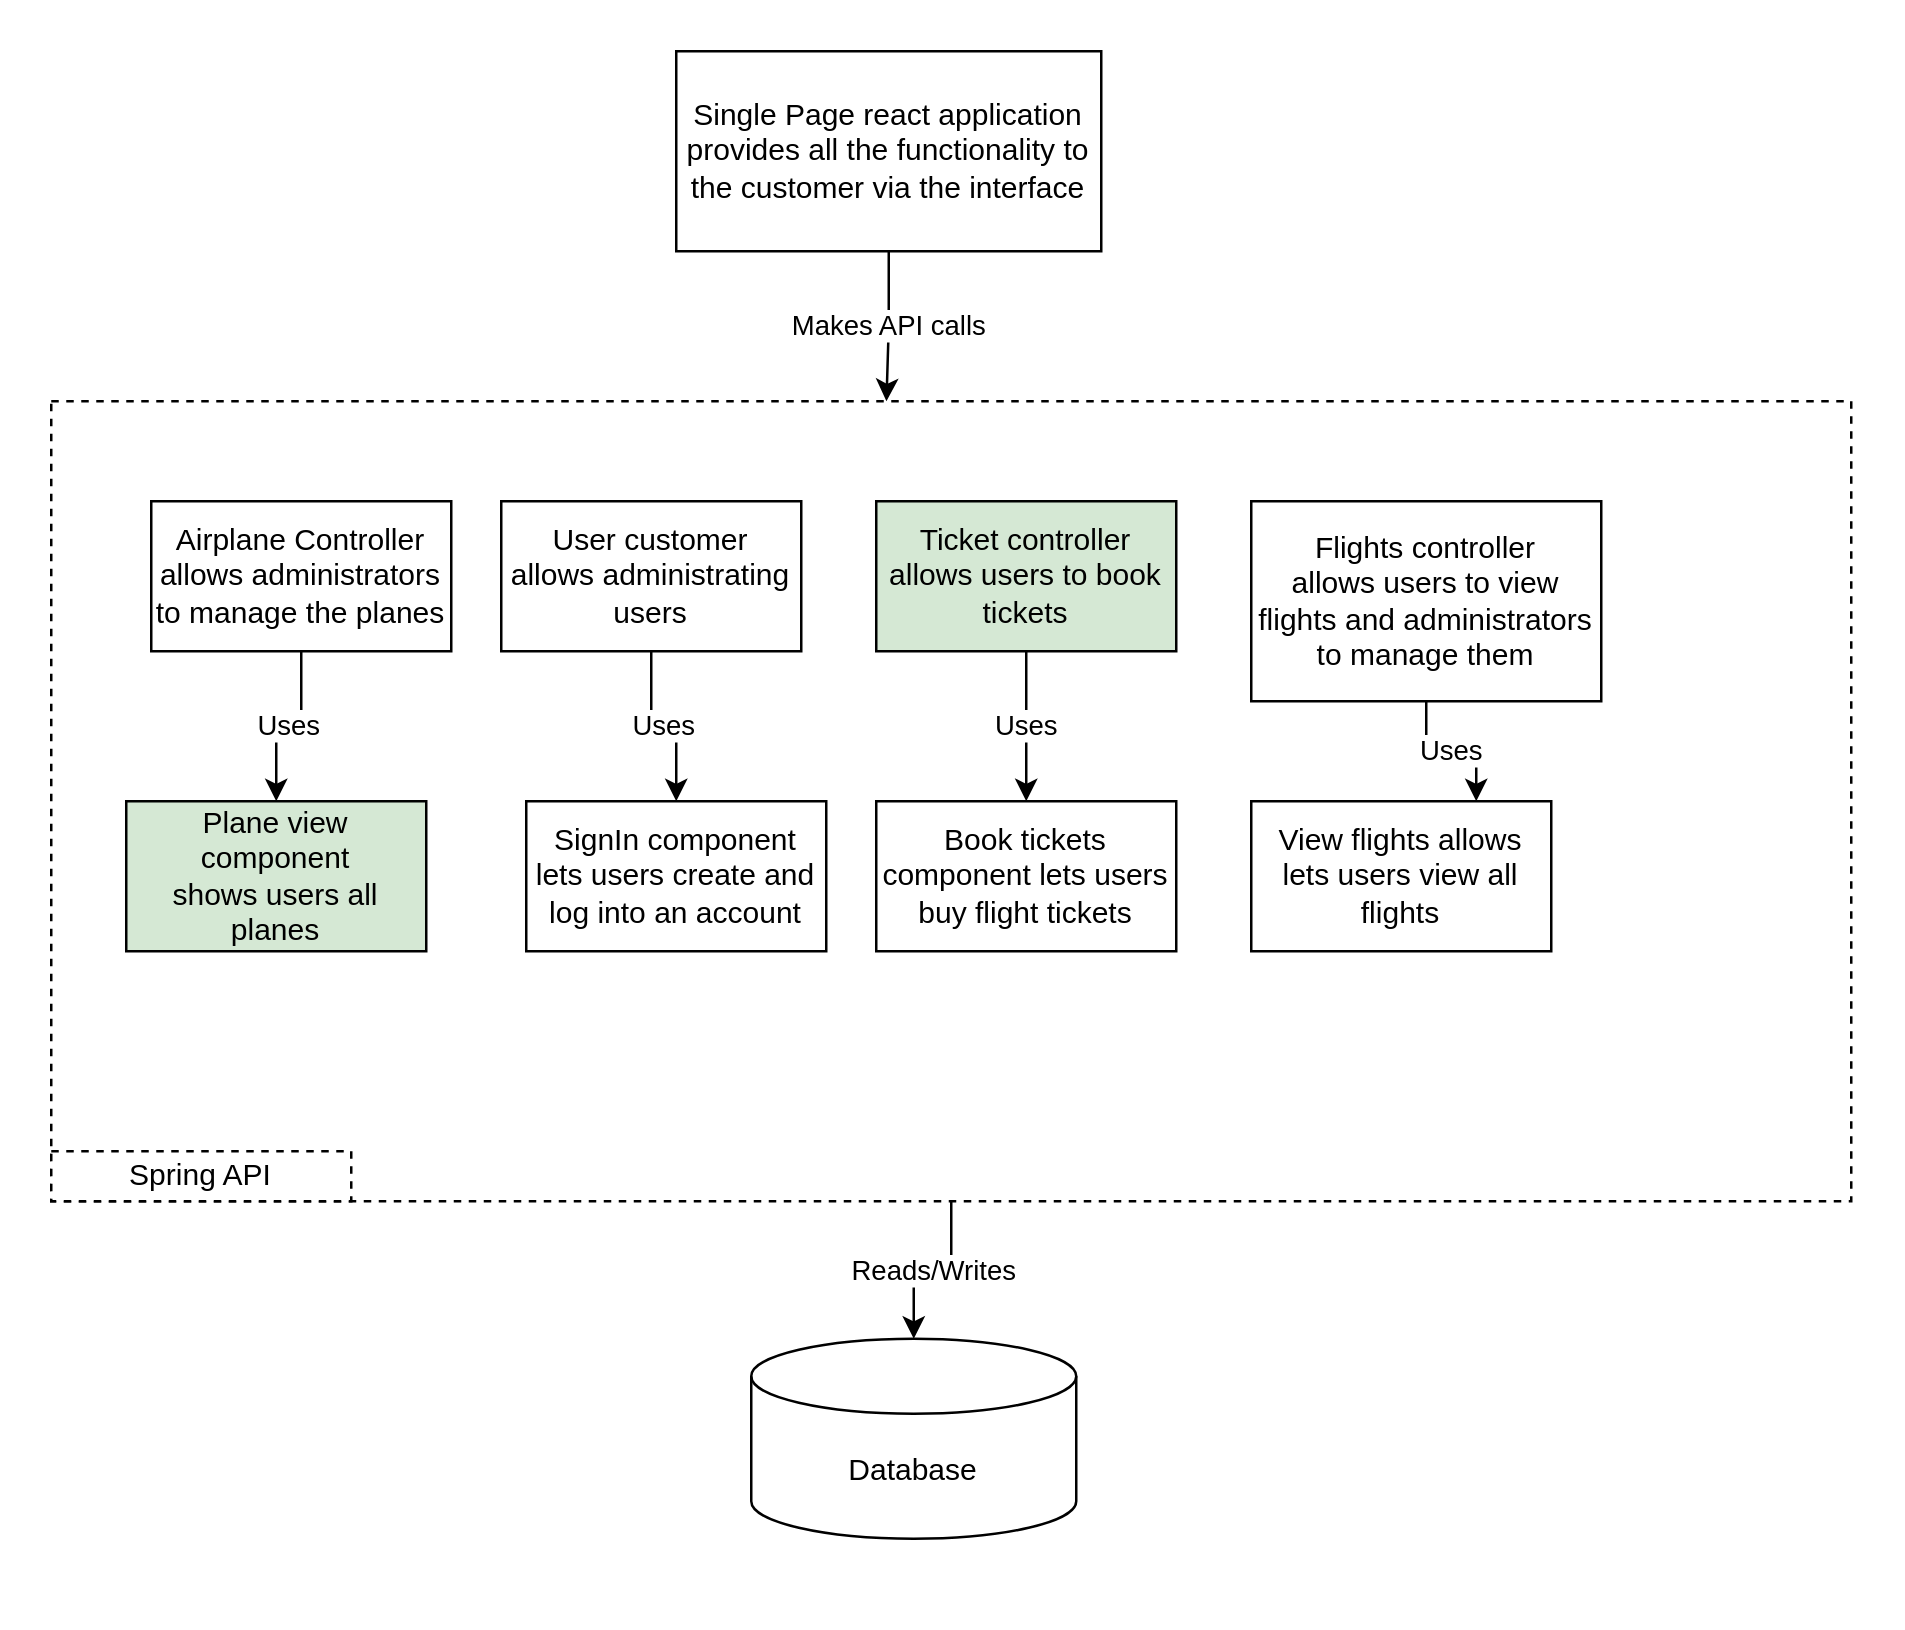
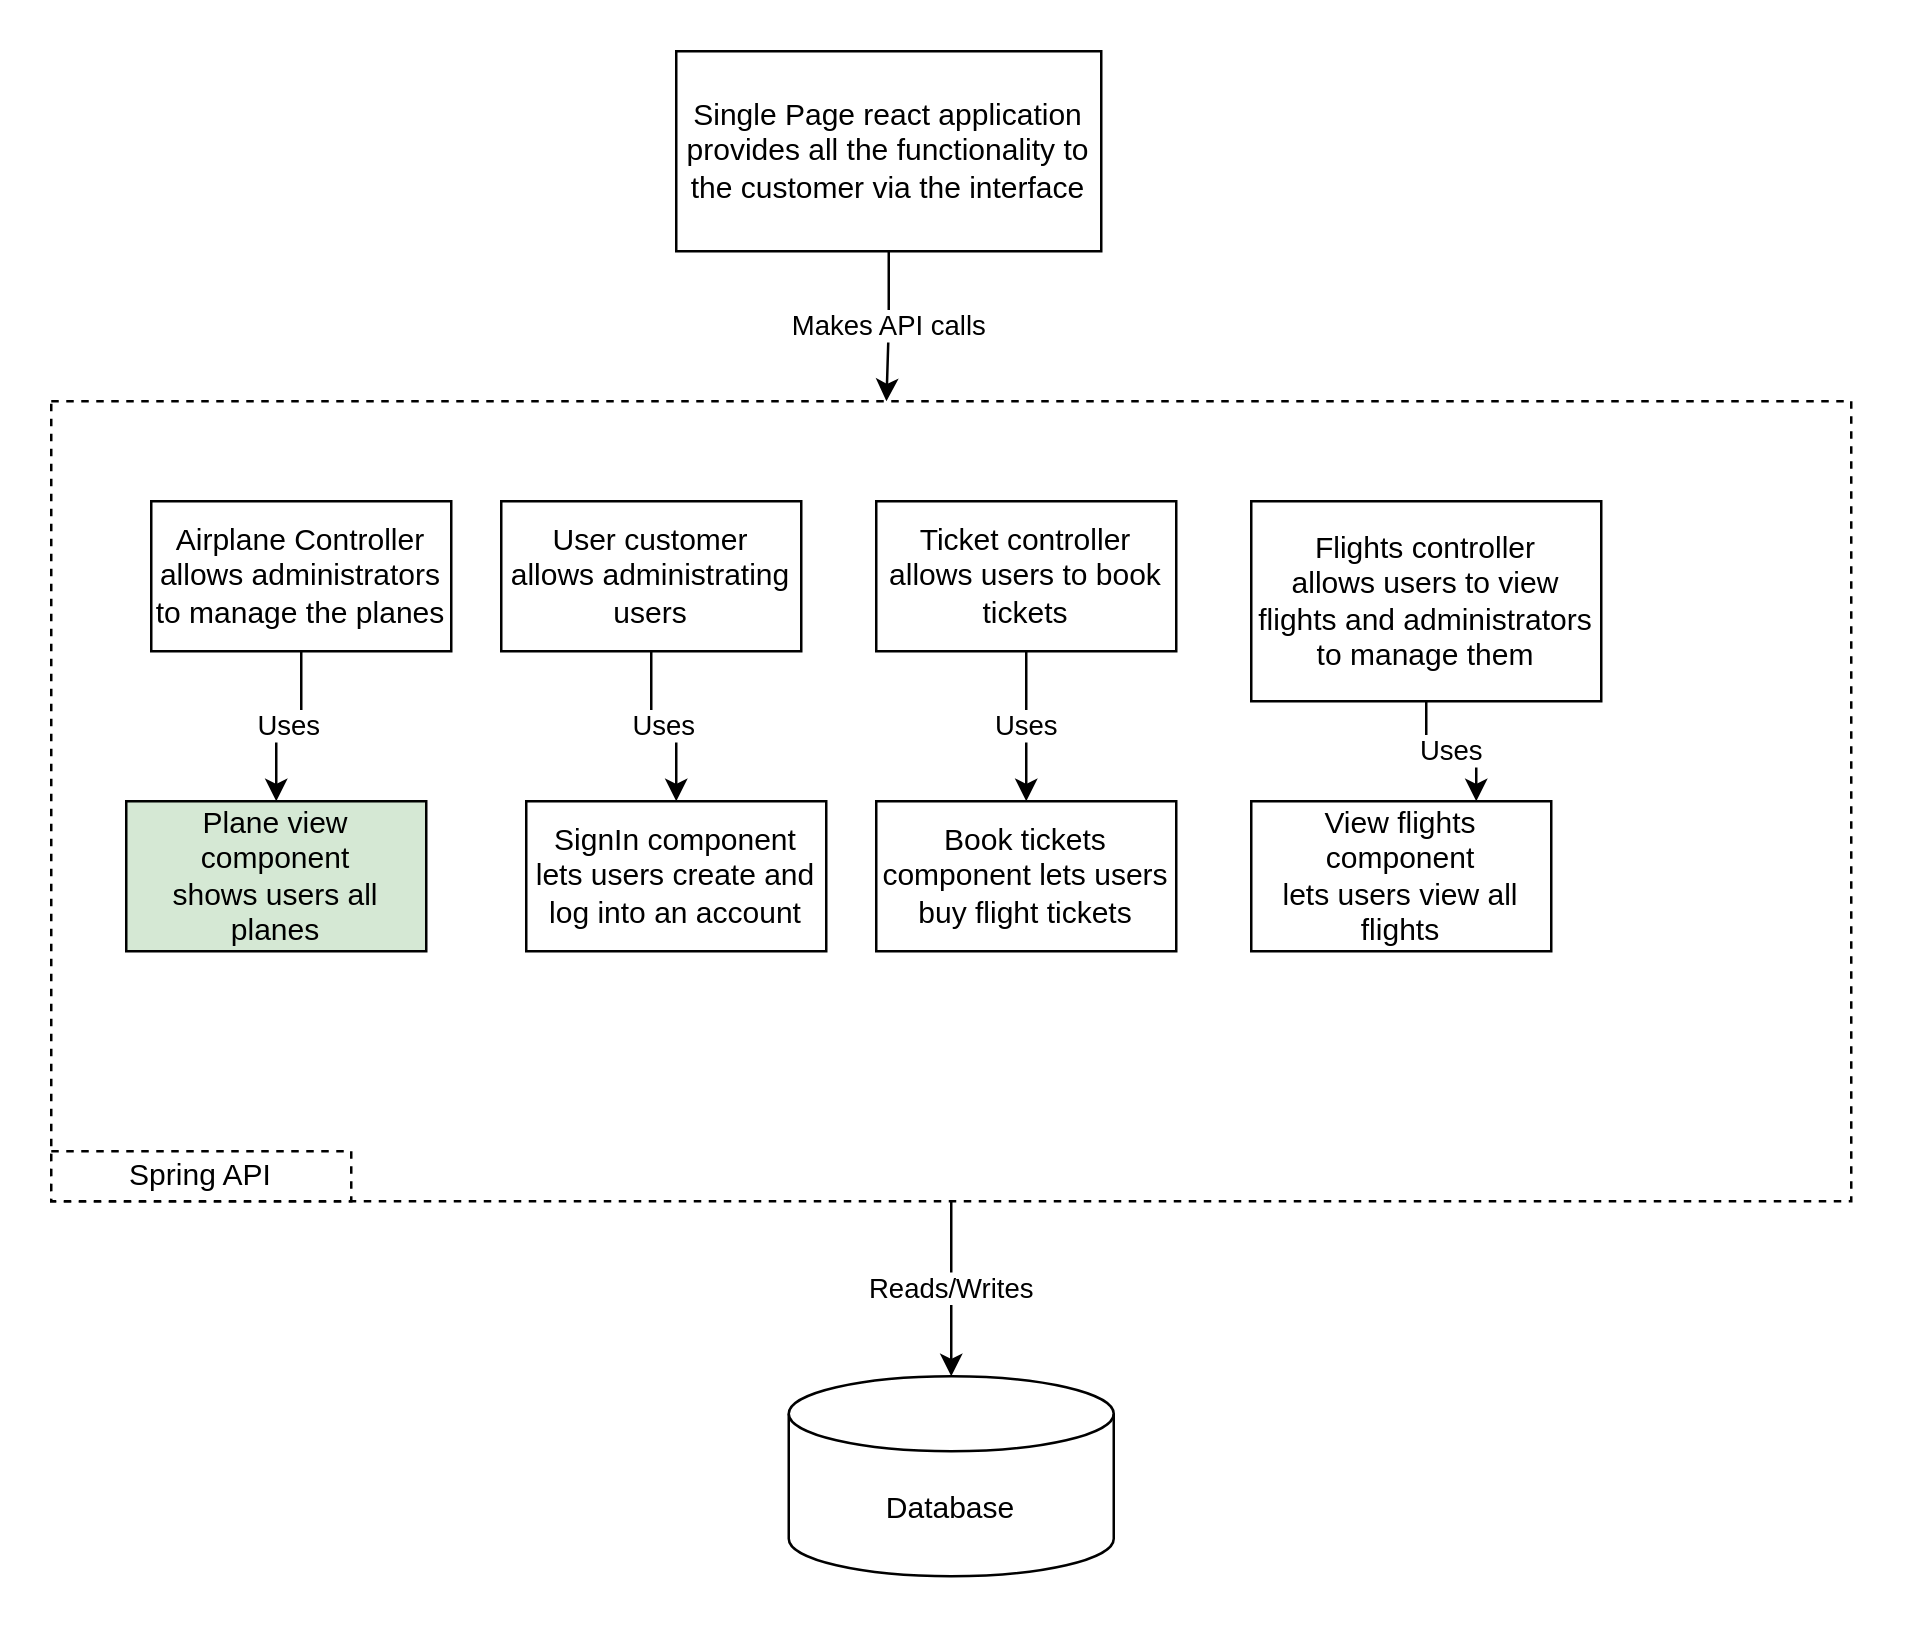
node "Ticket controller allows users to book tickets": fillcolor #d5e8d4 -> #ffffff
node "View flights allows lets users view all flights": label "View flights allows lets users view all flights" -> "View flights component lets users view all flights"
node "Database": moved (914, 1439) -> (951, 1476)
